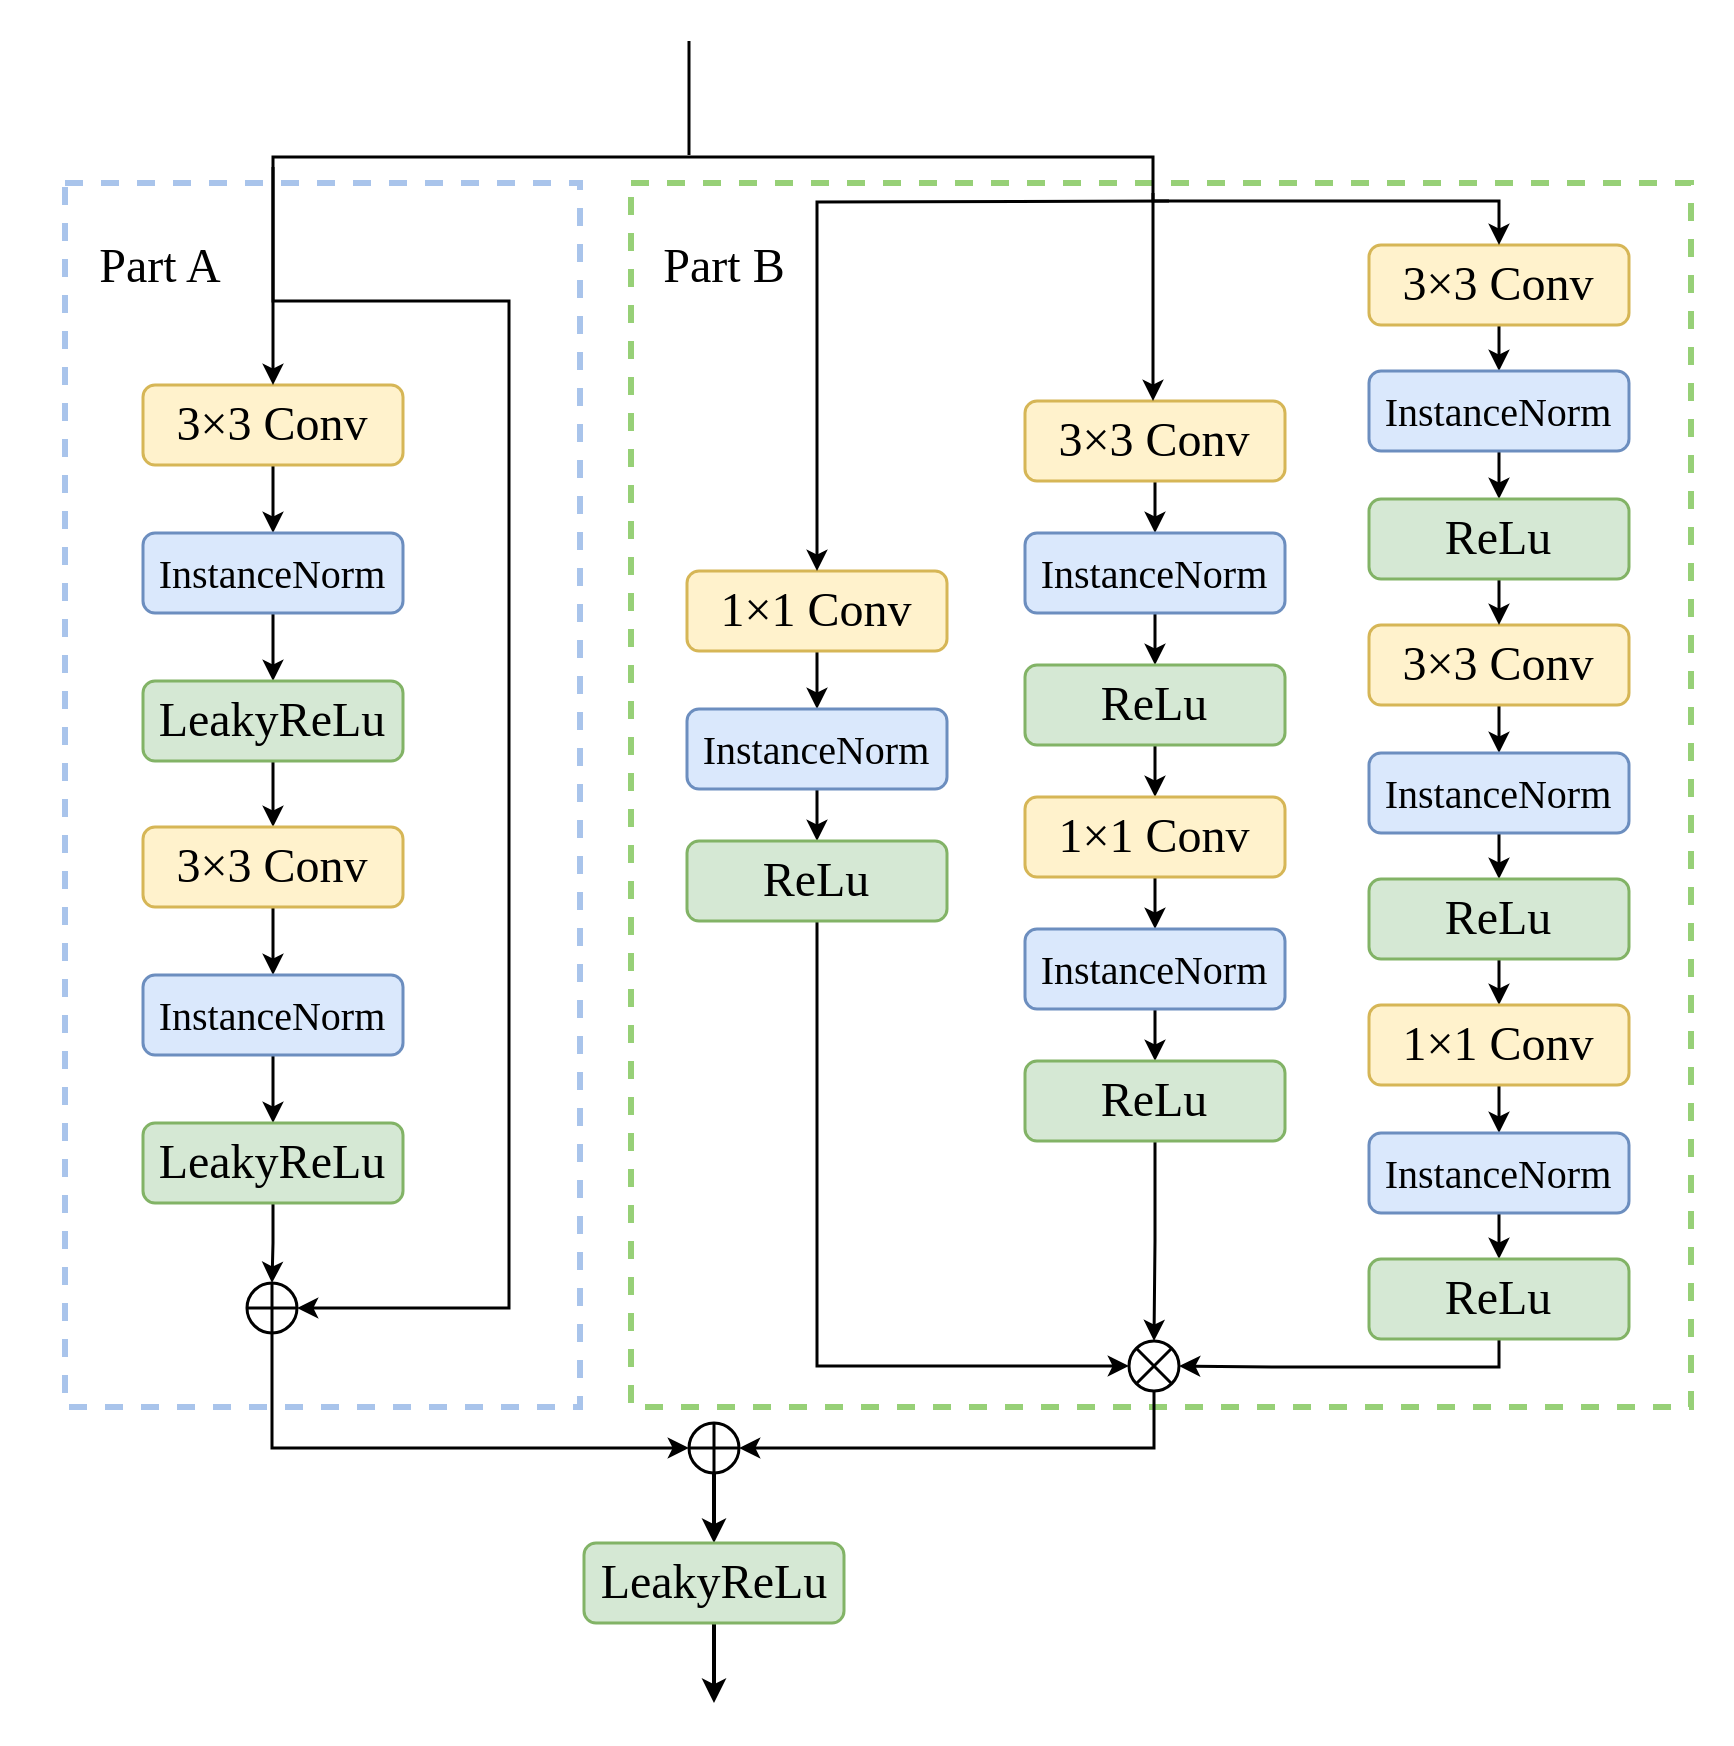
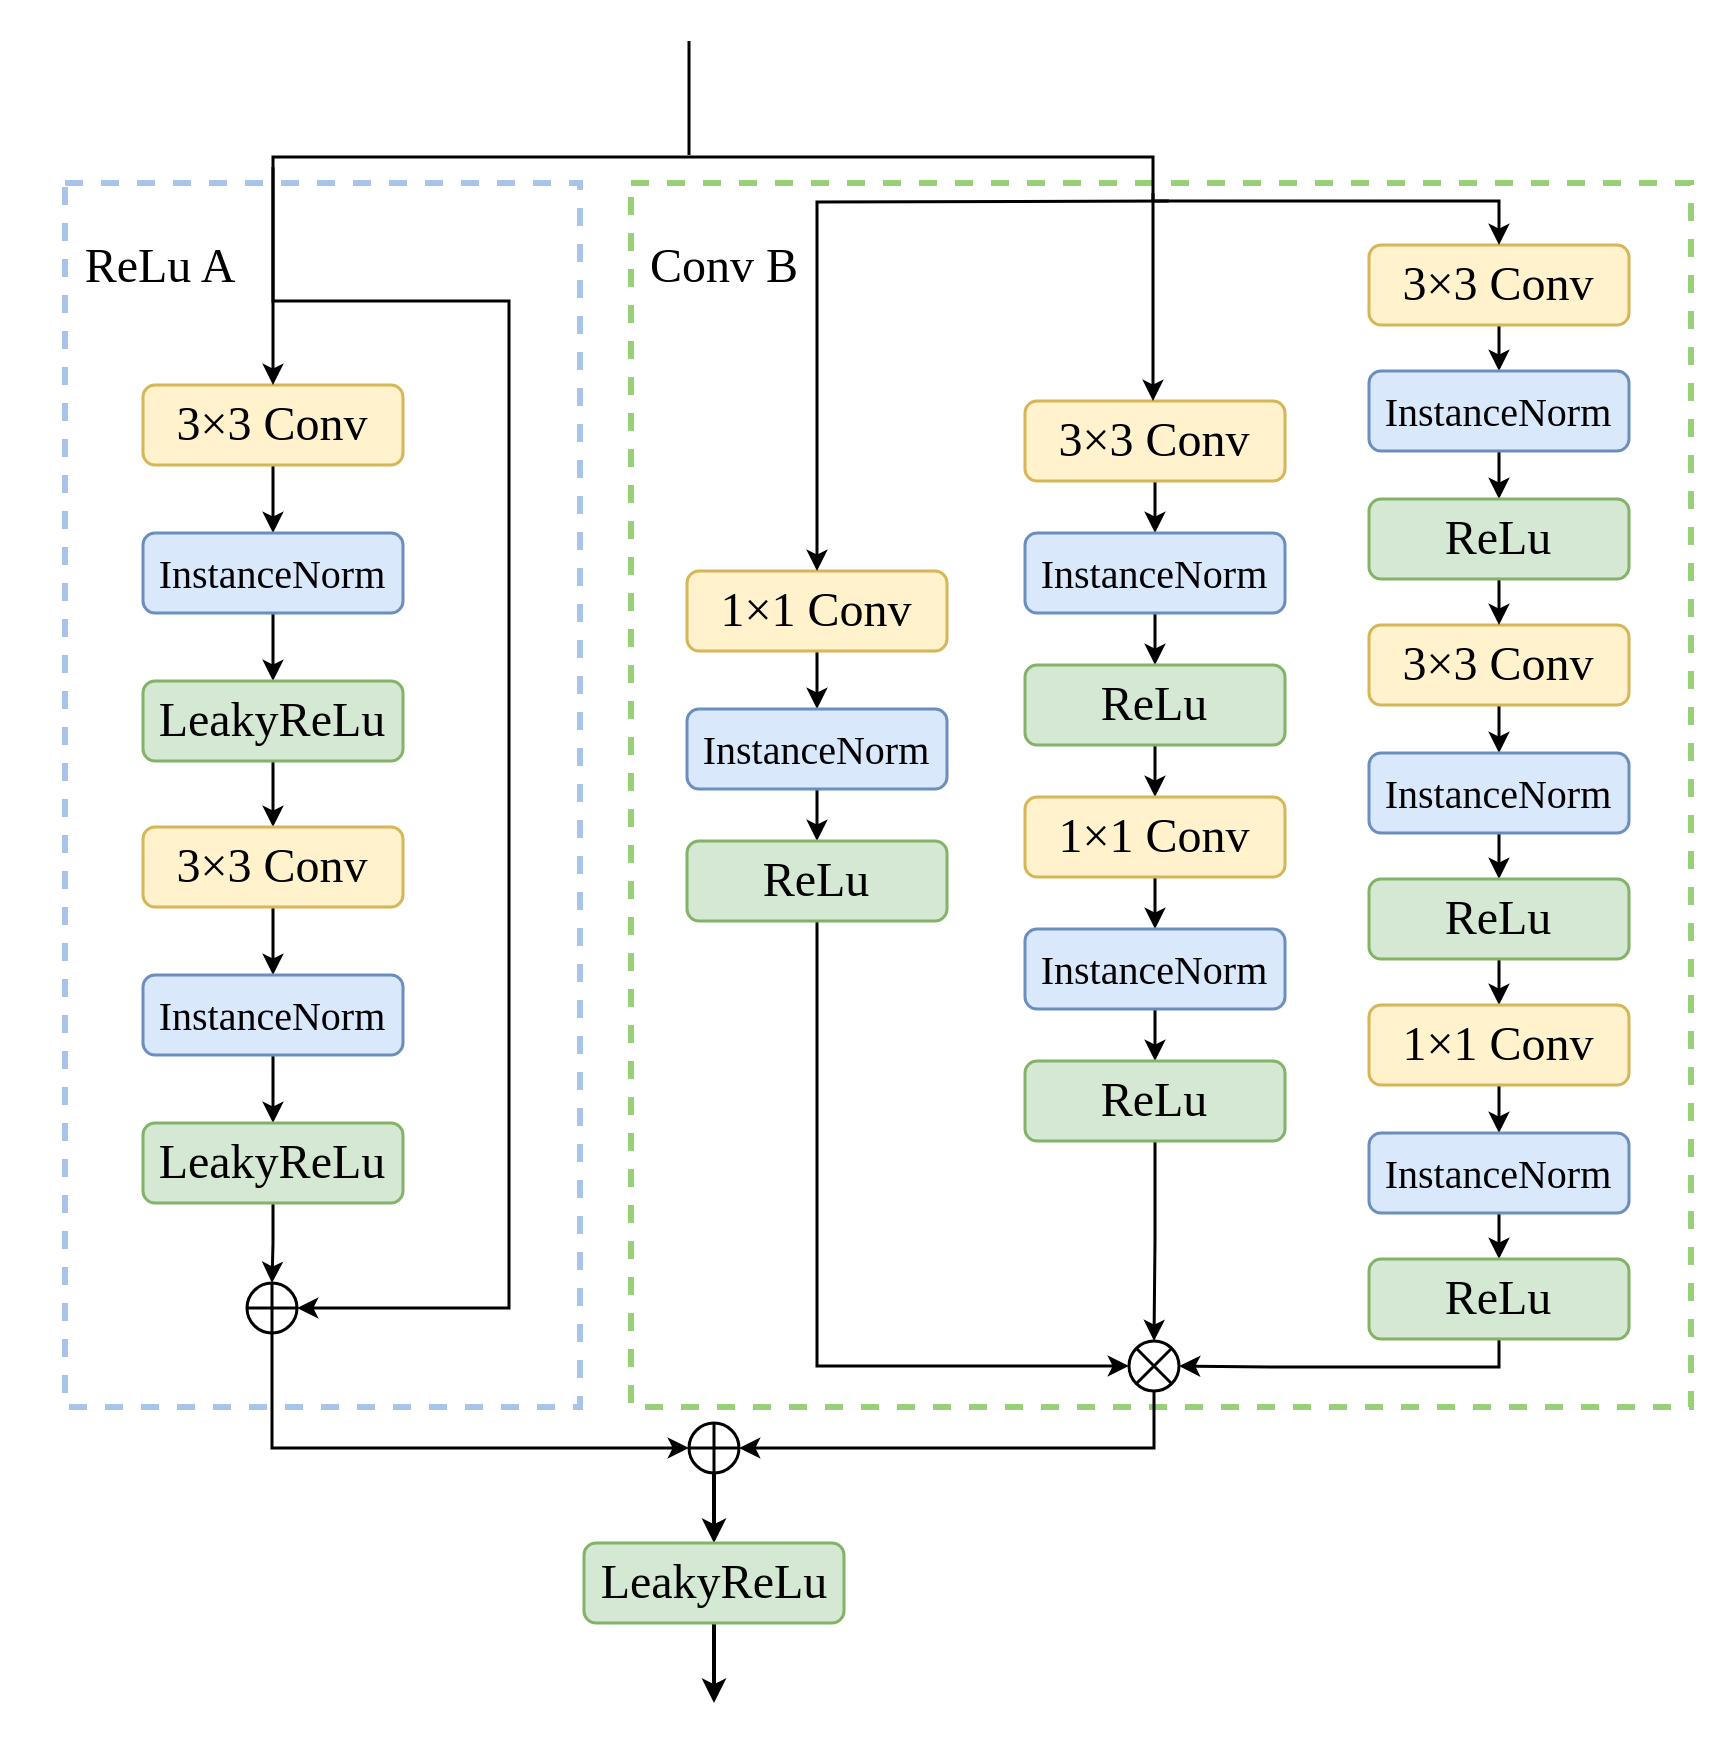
node "Part A": label "Part A" -> "ReLu A"
node "Part B": label "Part B" -> "Conv B"
